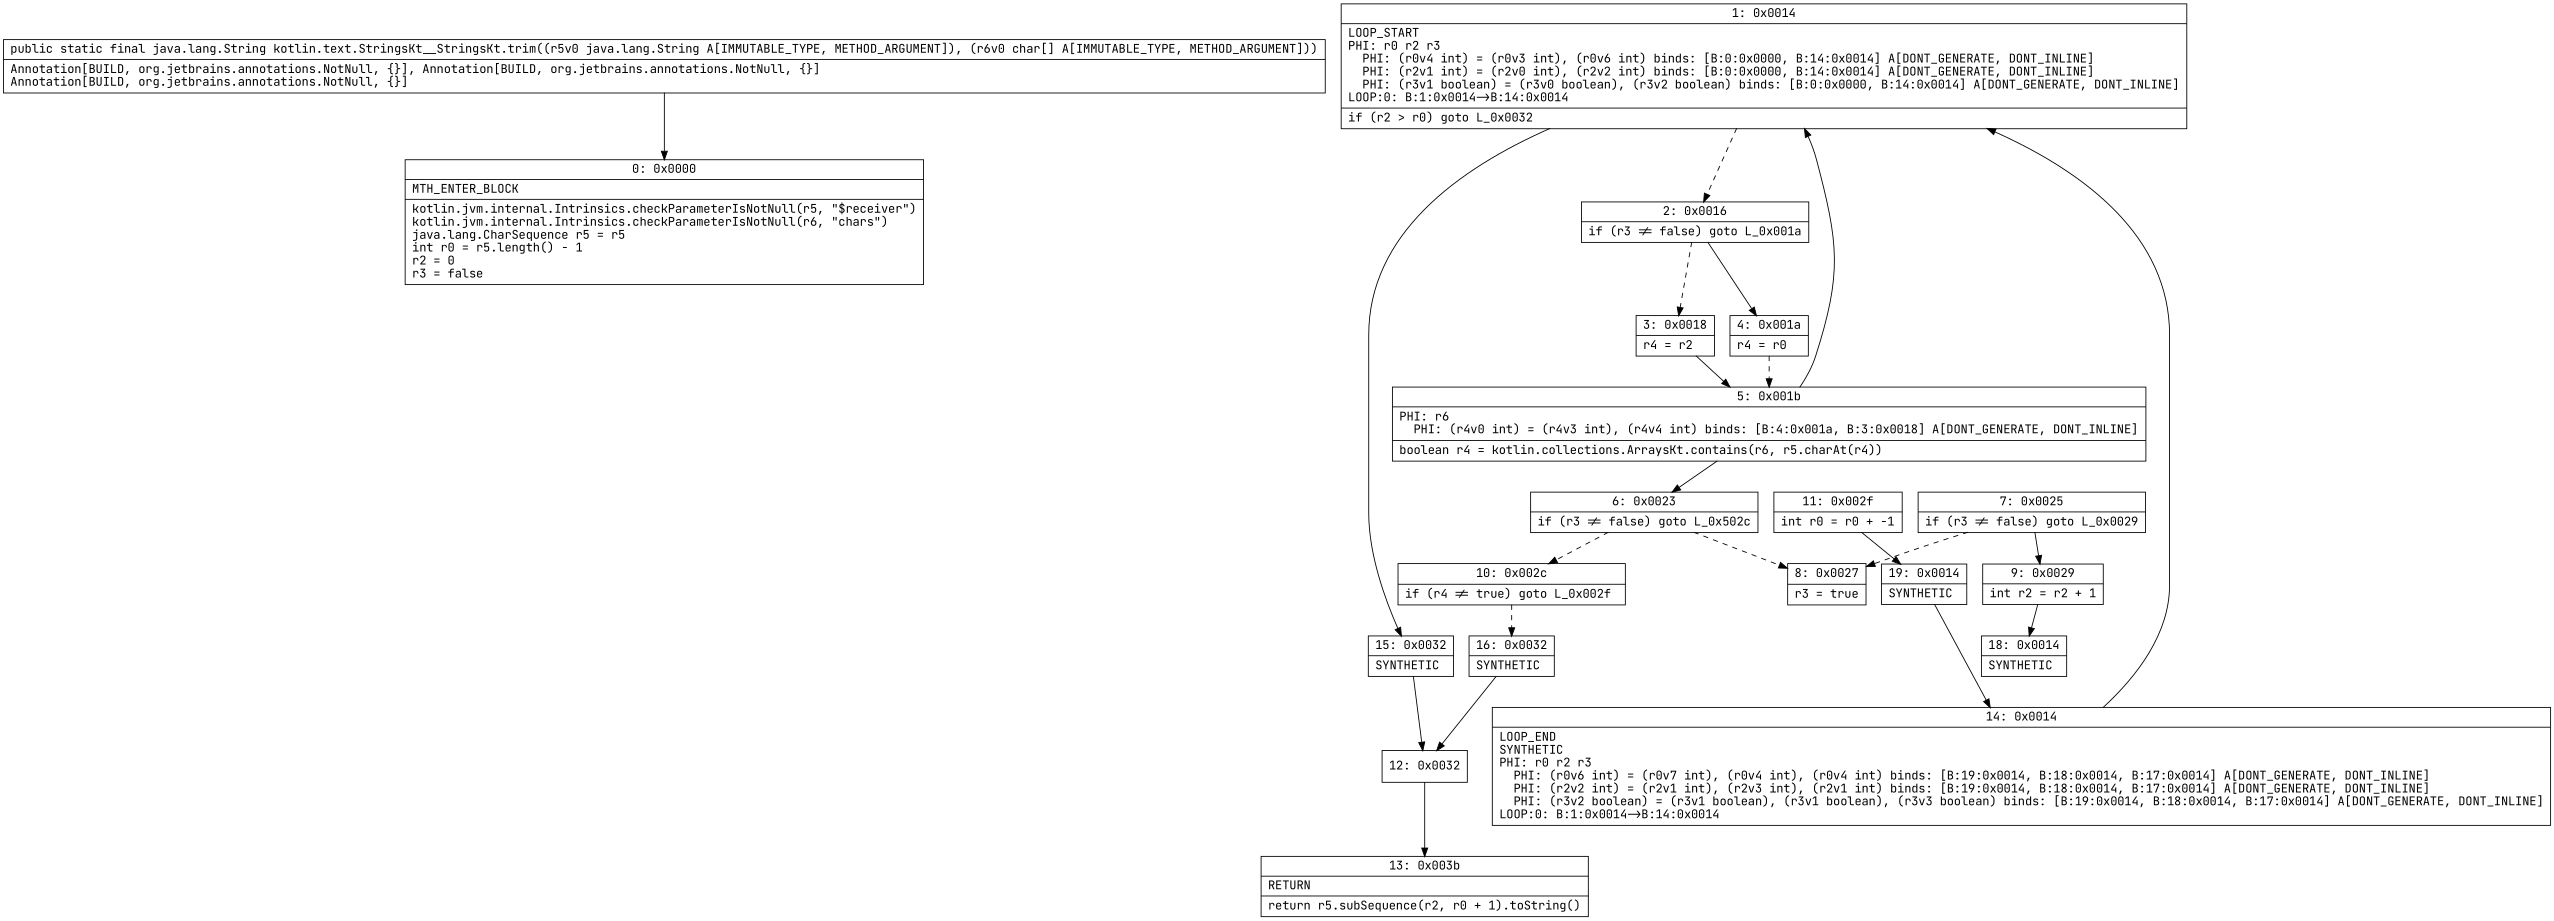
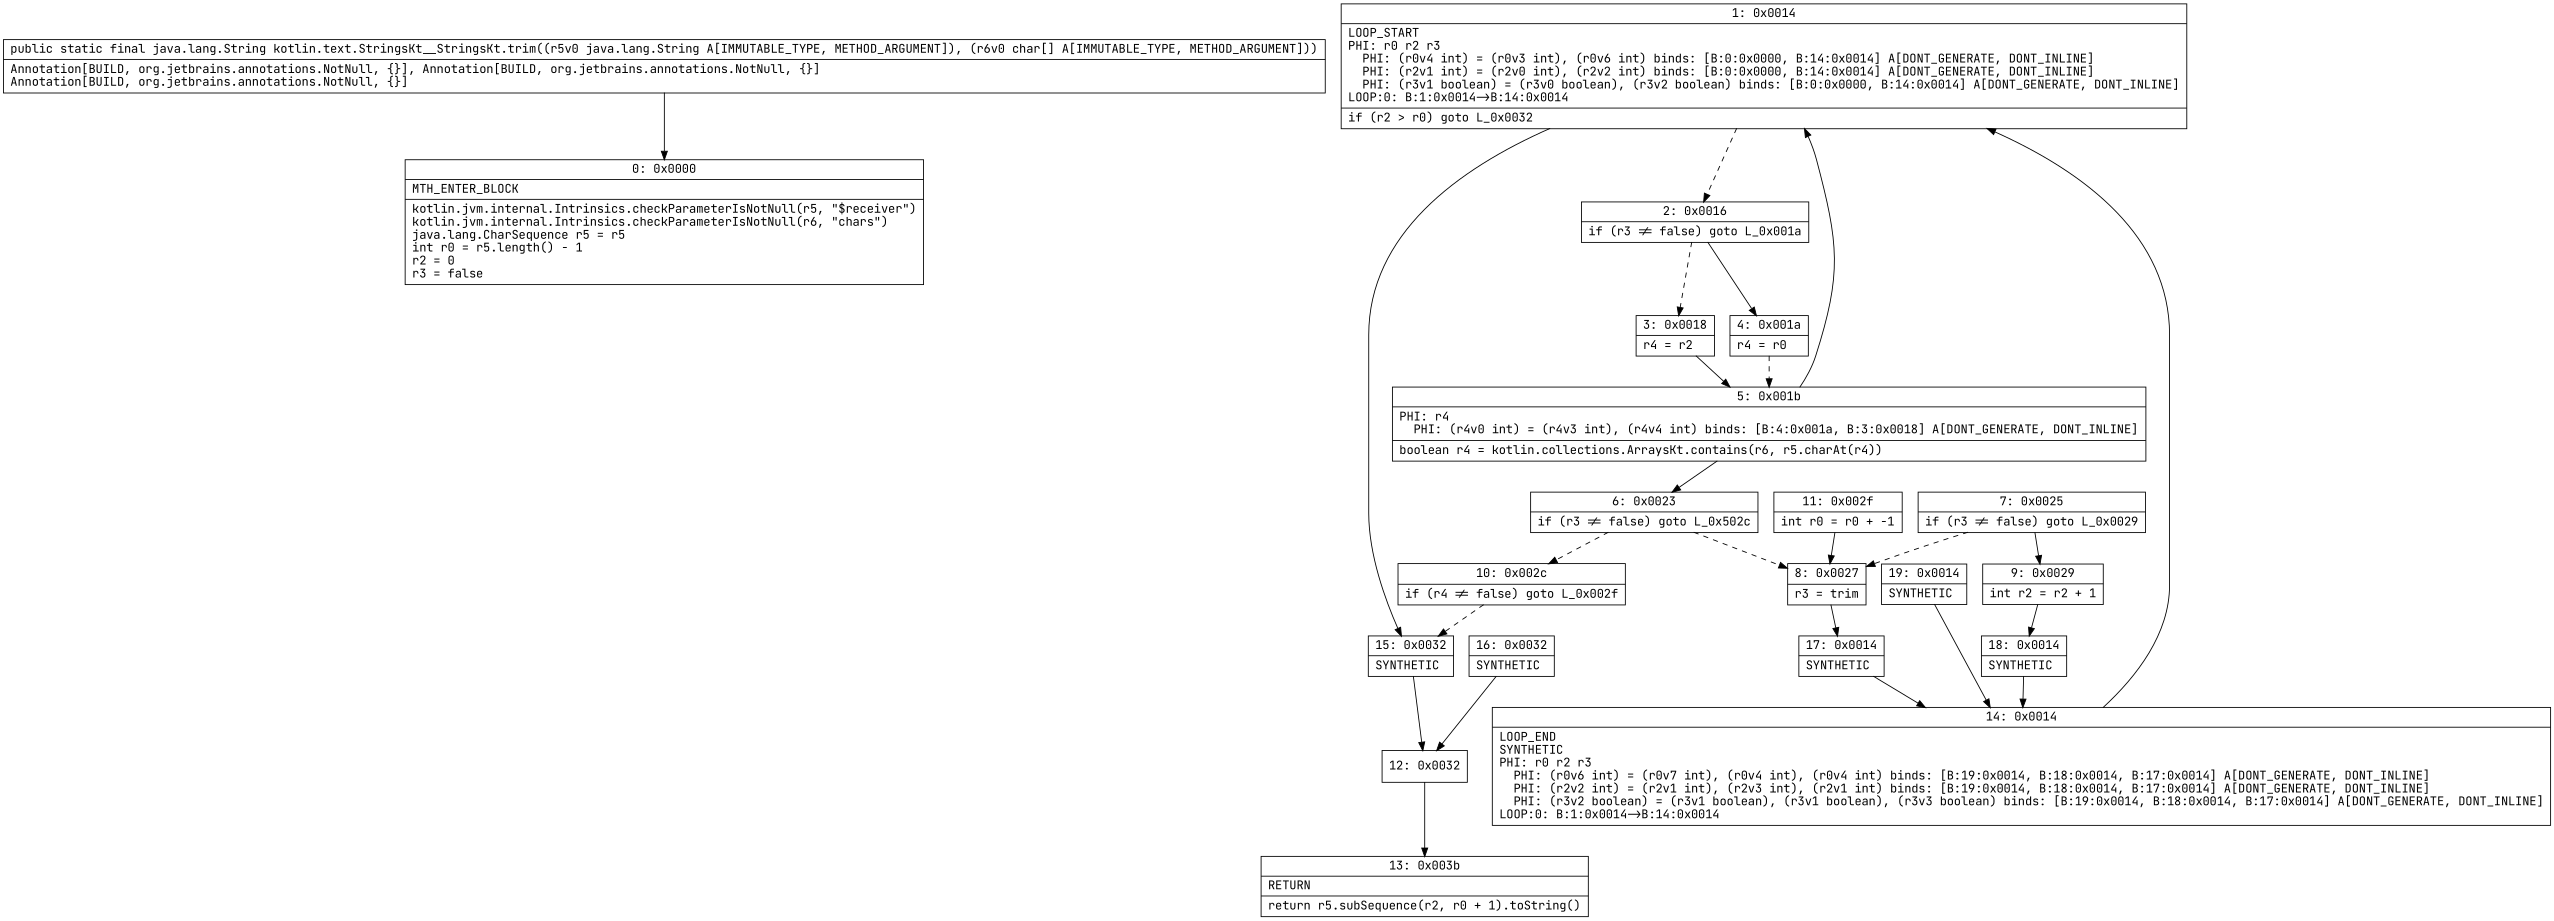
node "5: 0x001b": text "PHI: r6" -> "PHI: r4"
edge "11: 0x002f" -> "19: 0x0014": now "11: 0x002f" -> "8: 0x0027"
node "10: 0x002c": text "if (r4 != true) goto L_0x002f" -> "if (r4 != false) goto L_0x002f"
node "8: 0x0027": text "r3 = true" -> "r3 = trim"
edge "10: 0x002c" -> "16: 0x0032": now "10: 0x002c" -> "15: 0x0032"
node "17: 0x0014": added
edge "18: 0x0014" -> "14: 0x0014": added
